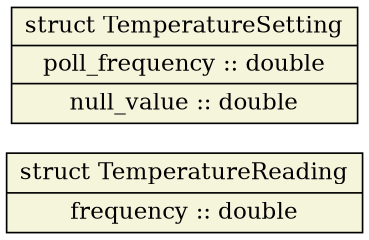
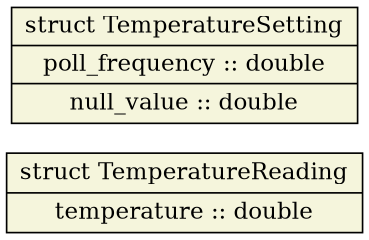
node "struct TemperatureReading": text "frequency :: double" -> "temperature :: double"
